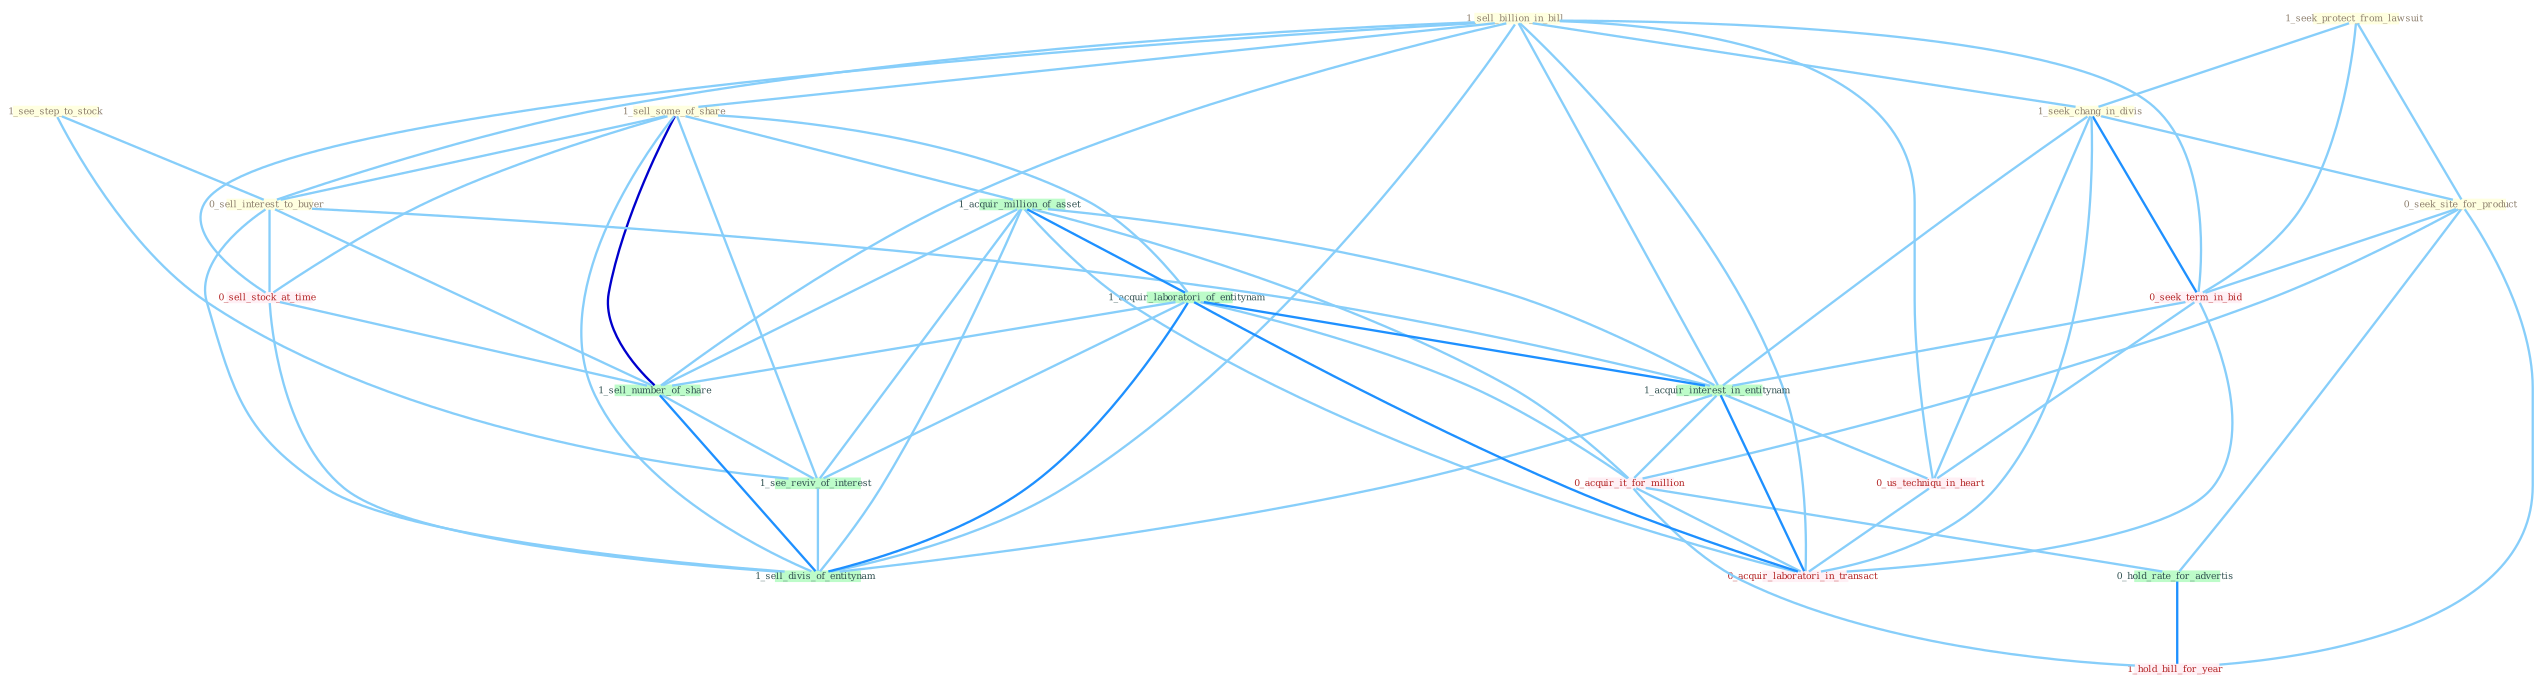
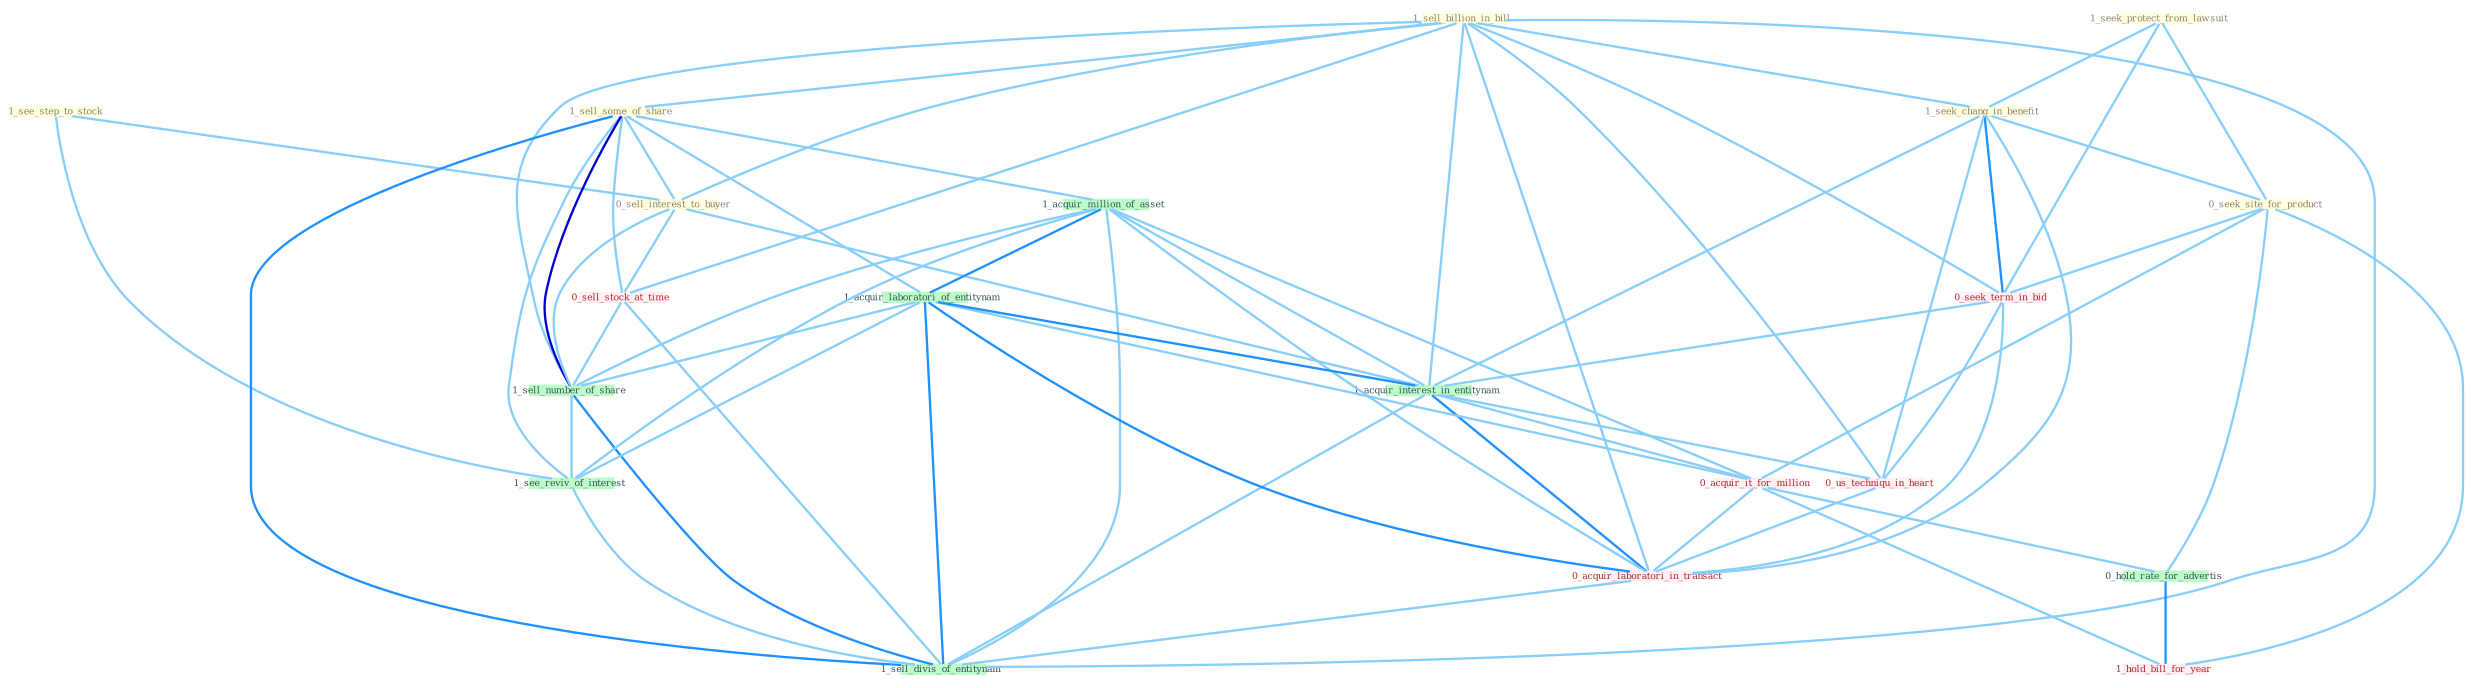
node "1_seek_chang_in_divis": label "1_seek_chang_in_divis" -> "1_seek_chang_in_benefit"
edge "1_sell_some_of_share" -- "1_sell_divis_of_entitynam": color #87cefa -> #1e90ff
edge "0_sell_interest_to_buyer" -- "1_sell_divis_of_entitynam": now "0_acquir_laboratori_in_transact" -- "1_sell_divis_of_entitynam"
